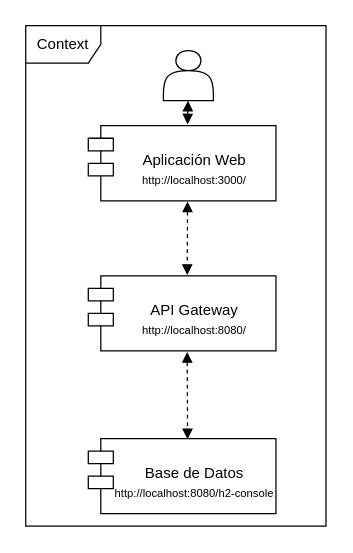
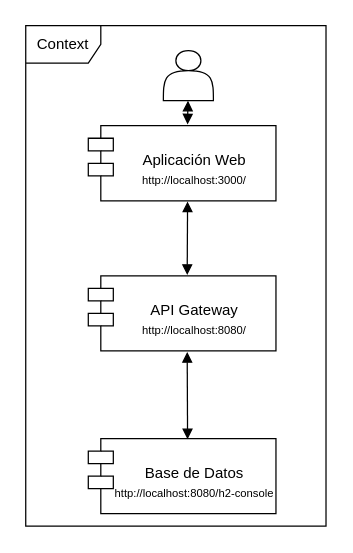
edge "Aplicación Web http://localhost:3000/" -- "API Gateway http://localhost:8080/": style dashed -> solid
edge "API Gateway http://localhost:8080/" -- "Base de Datos http://localhost:8080/h2-console": style dashed -> solid
